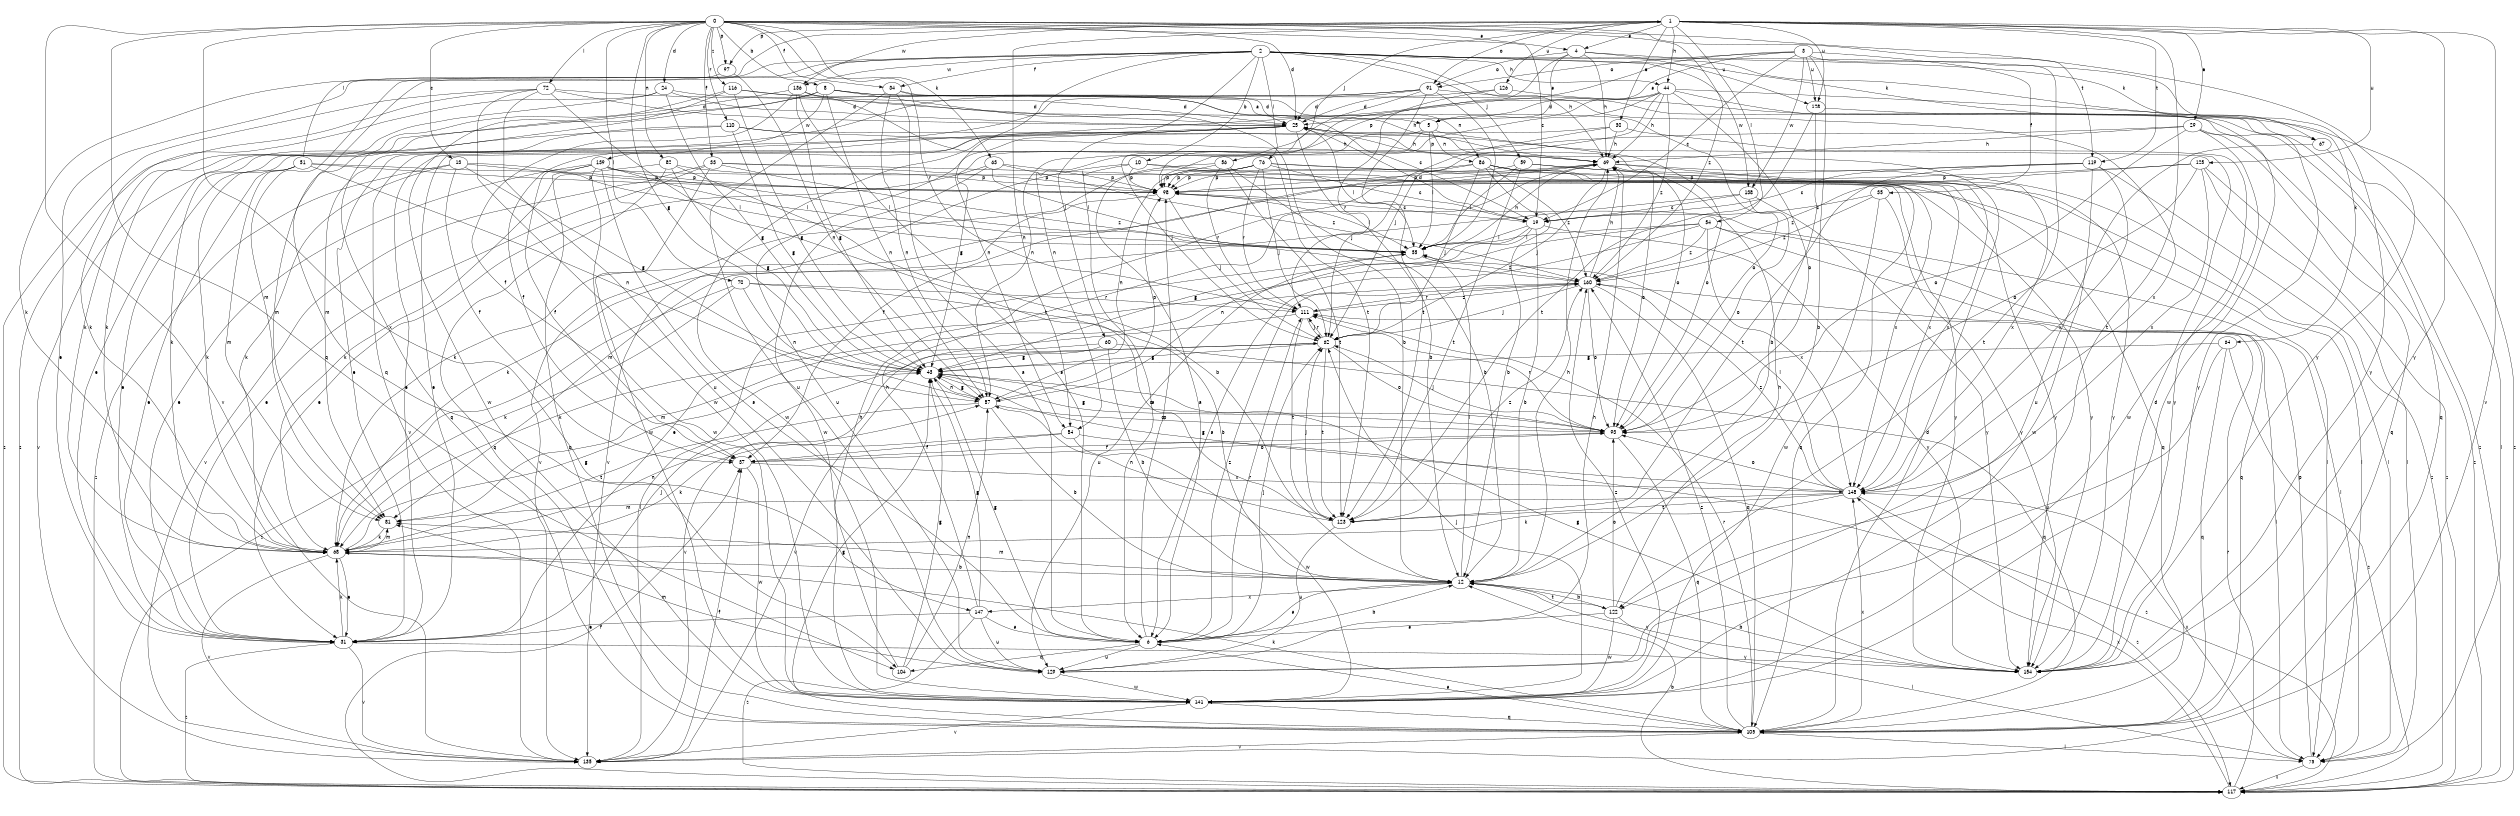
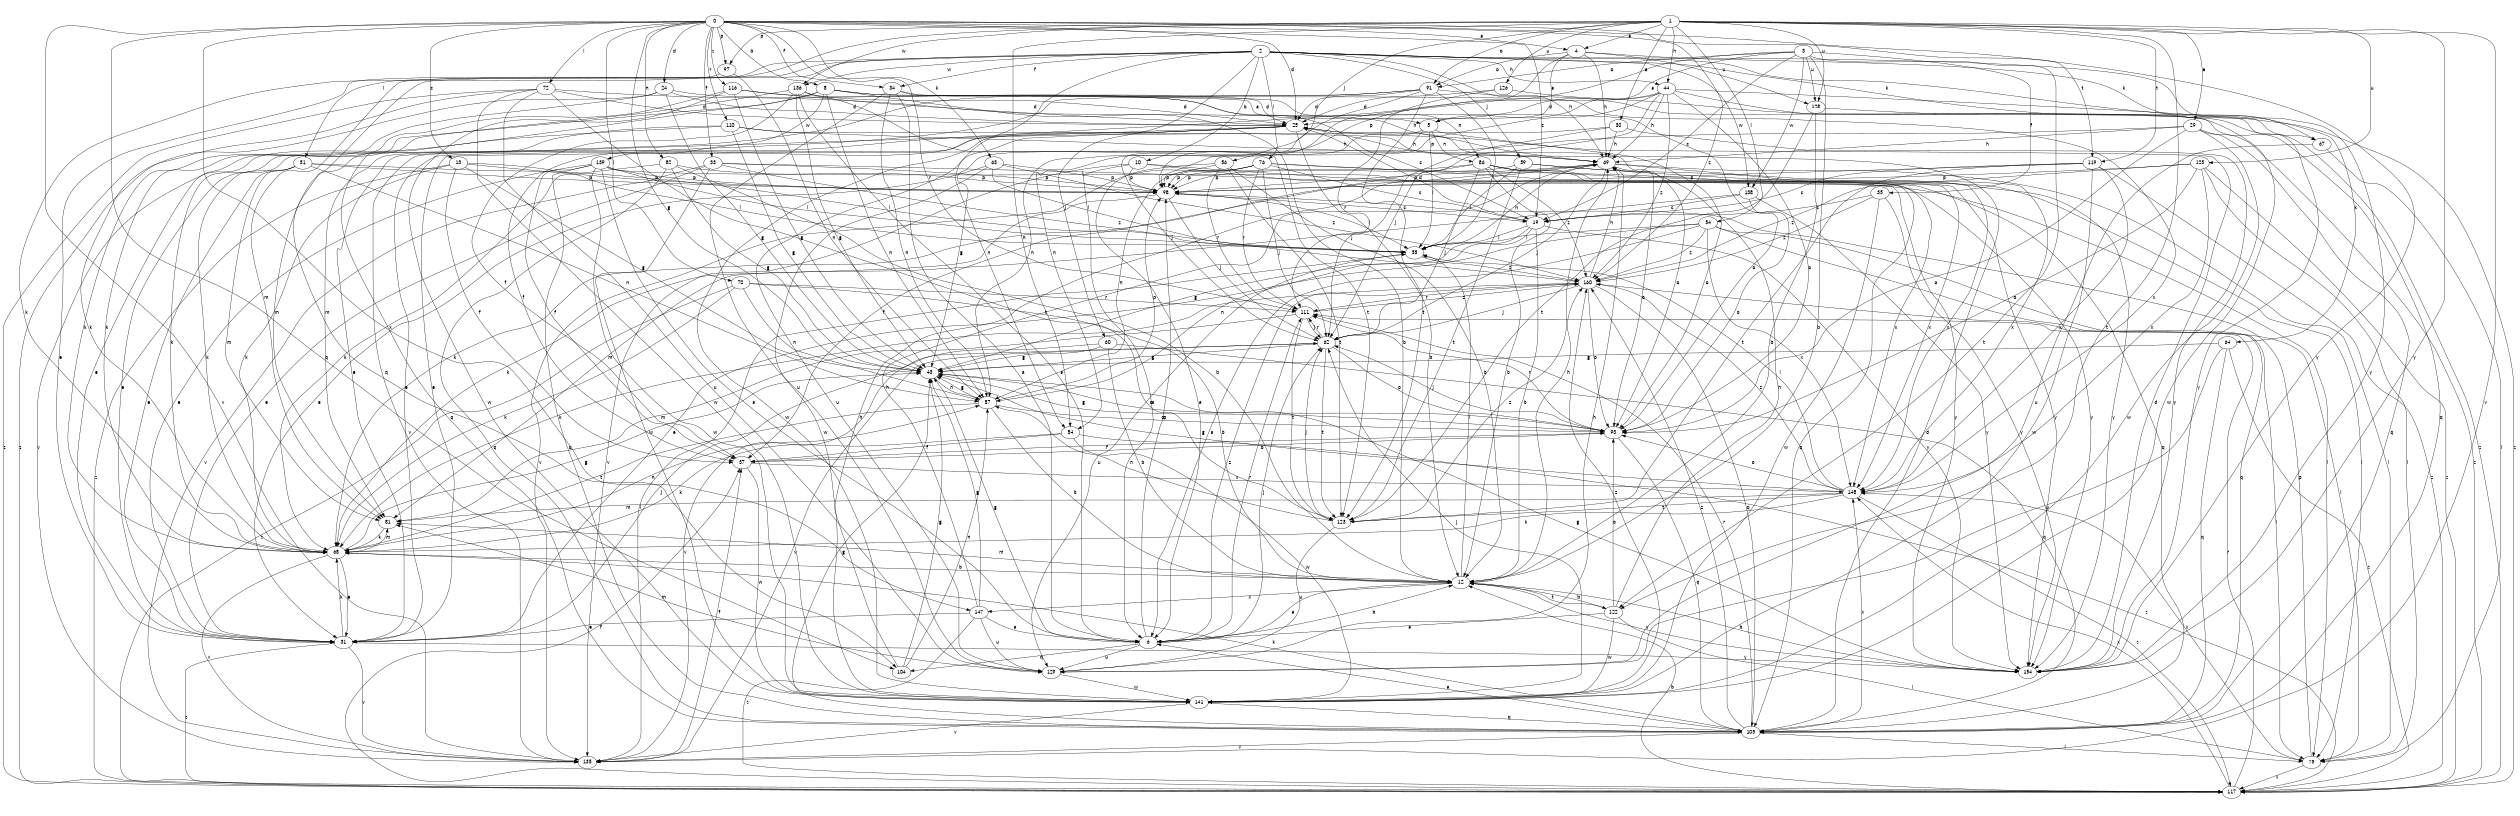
edge "51" -> "1": reversed
edge "25" -> "55": removed, label "i"
